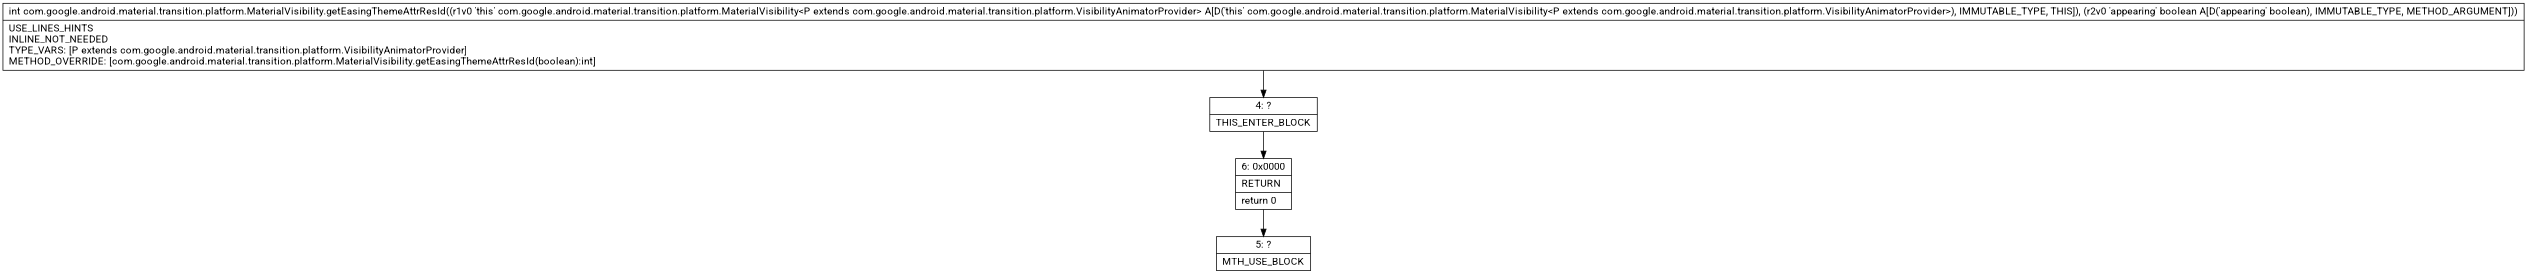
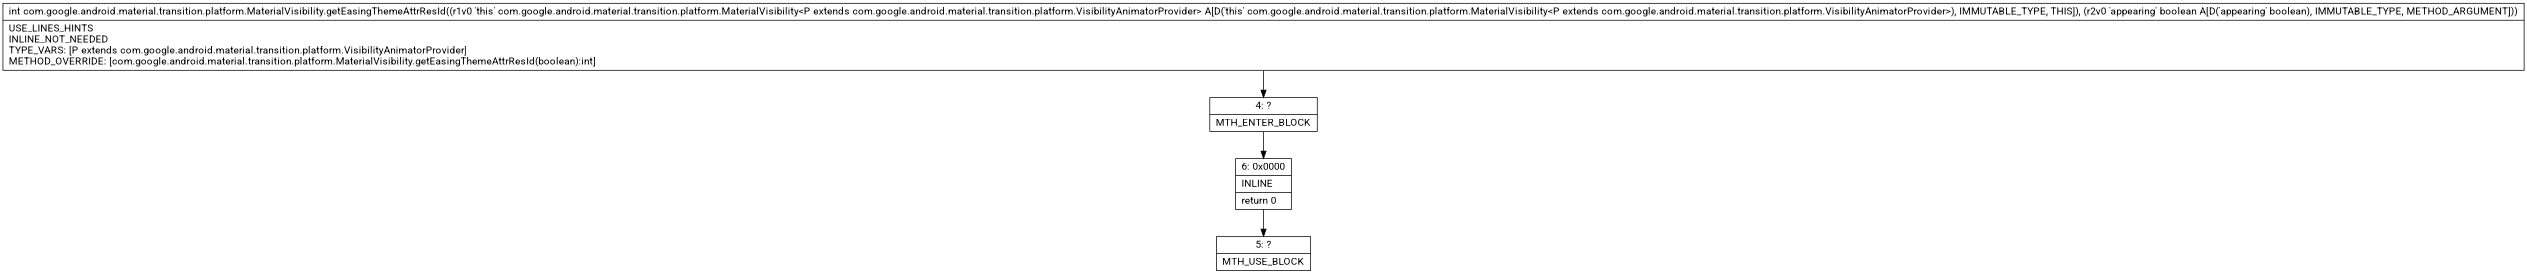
node "4: ?": text "THIS_ENTER_BLOCK" -> "MTH_ENTER_BLOCK"
node "6: 0x0000": text "RETURN" -> "INLINE"
